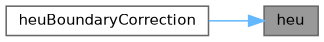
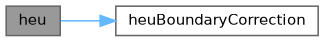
edge "heuBoundaryCorrection" -> "heu": reversed
